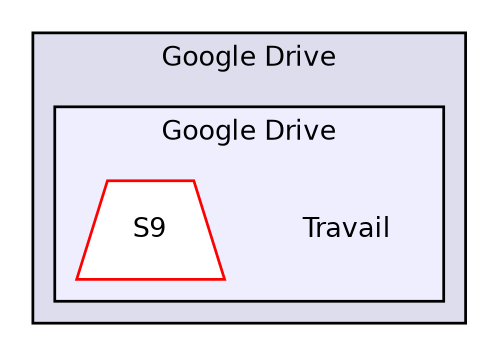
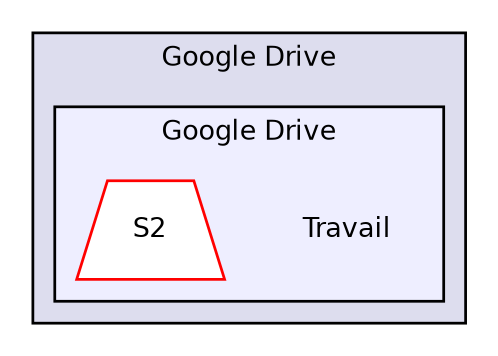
node "S9": label "S9" -> "S2"
